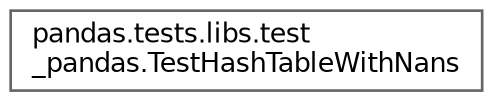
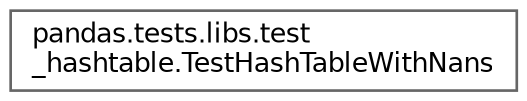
node "pandas.tests.libs.test _pandas.TestHashTableWithNans": label "pandas.tests.libs.test _pandas.TestHashTableWithNans" -> "pandas.tests.libs.test _hashtable.TestHashTableWithNans"
